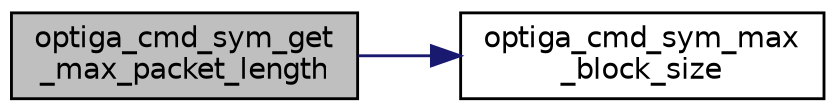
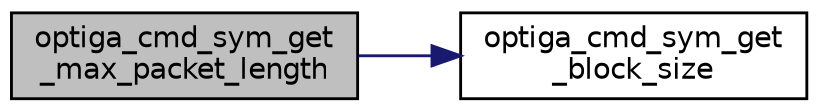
node "optiga_cmd_sym_max _block_size": label "optiga_cmd_sym_max _block_size" -> "optiga_cmd_sym_get _block_size"
